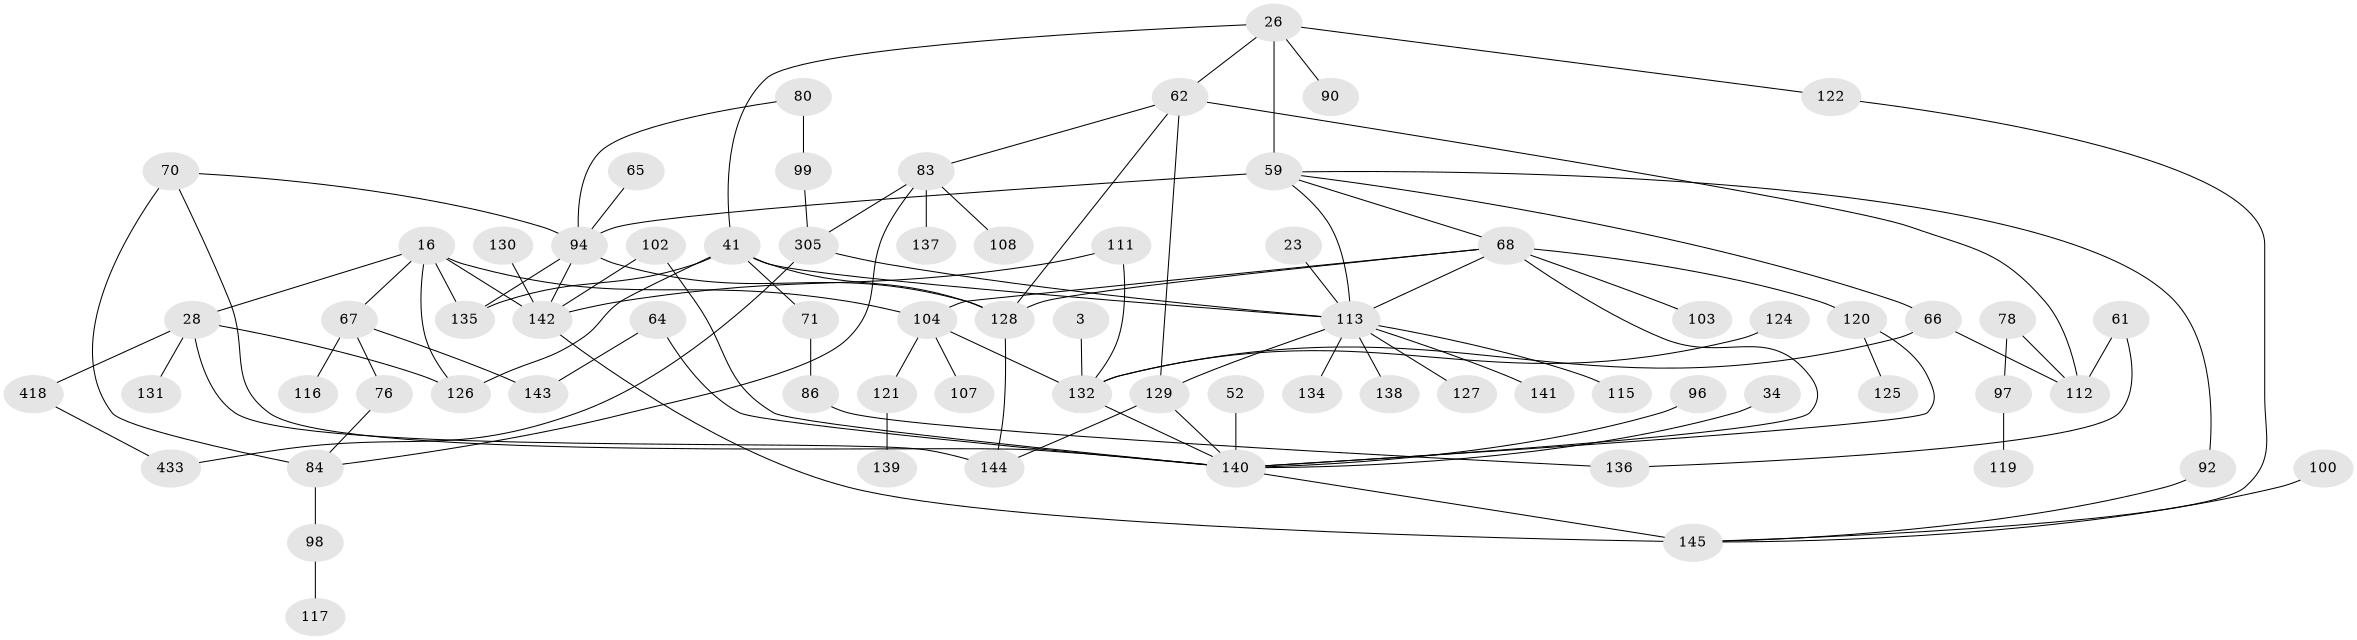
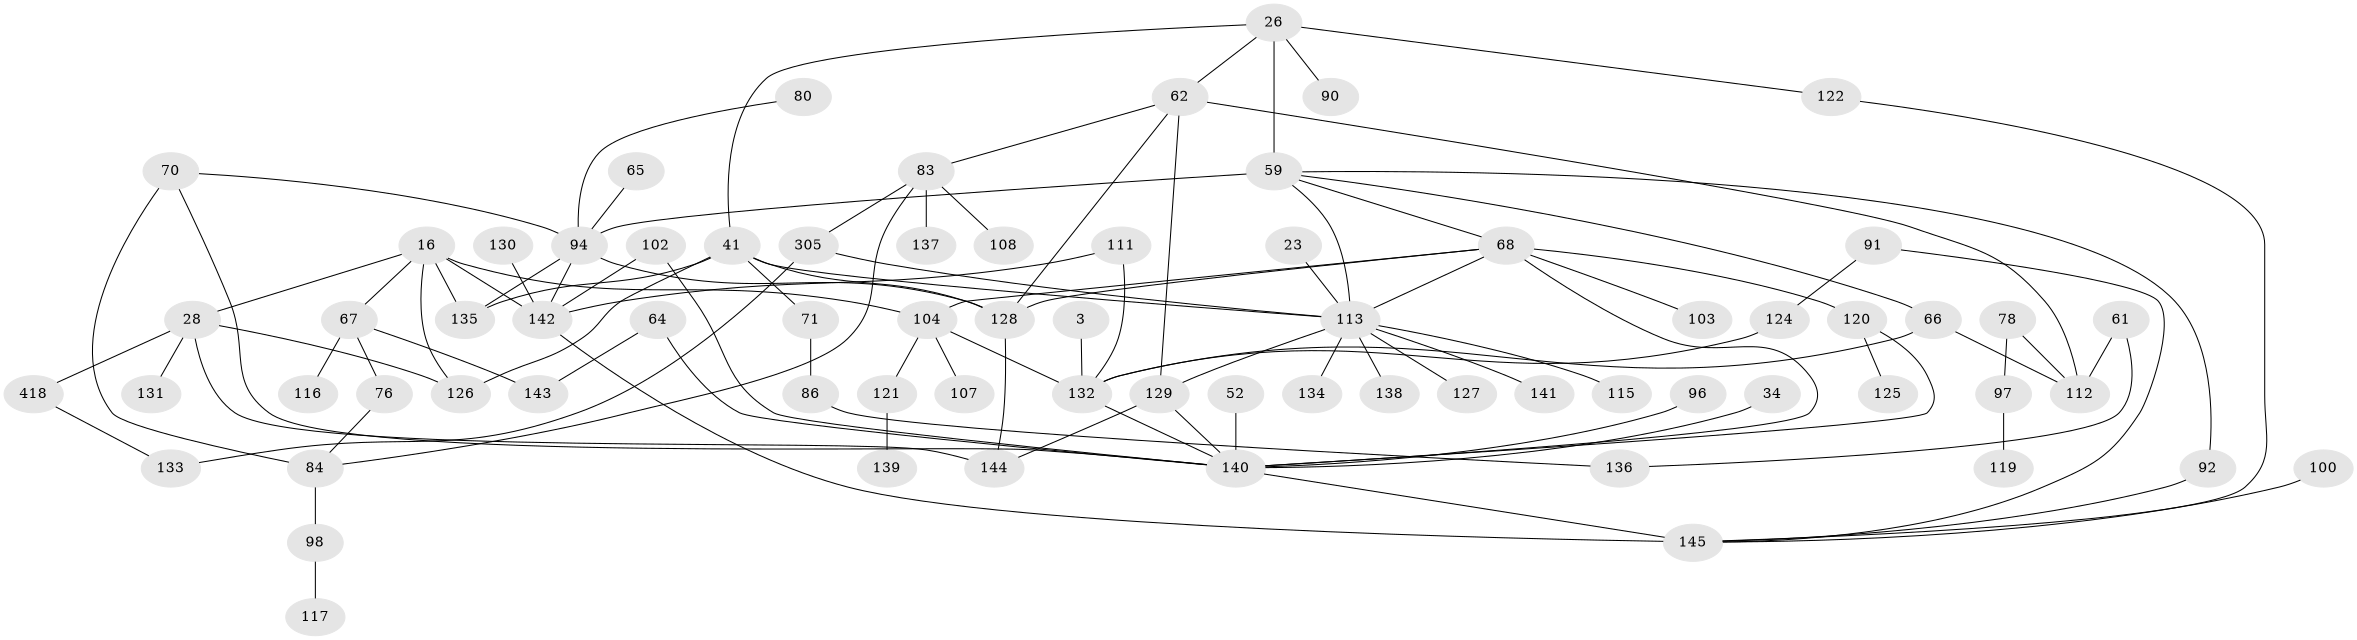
node "99": removed
node "91": added
node "433": label "433" -> "133"
